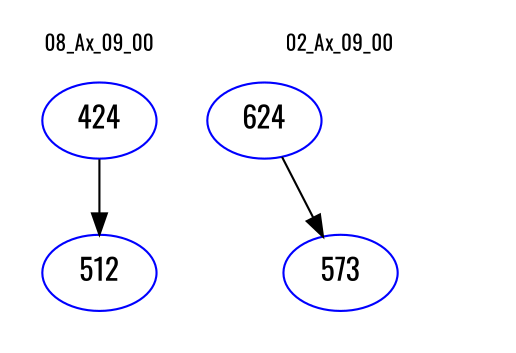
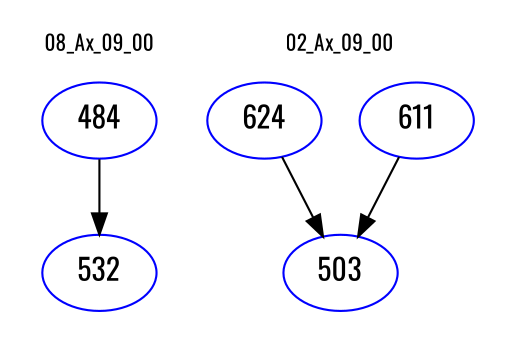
node "424": label "424" -> "484"
node "611": added
node "512": label "512" -> "532"
node "573": label "573" -> "503"
